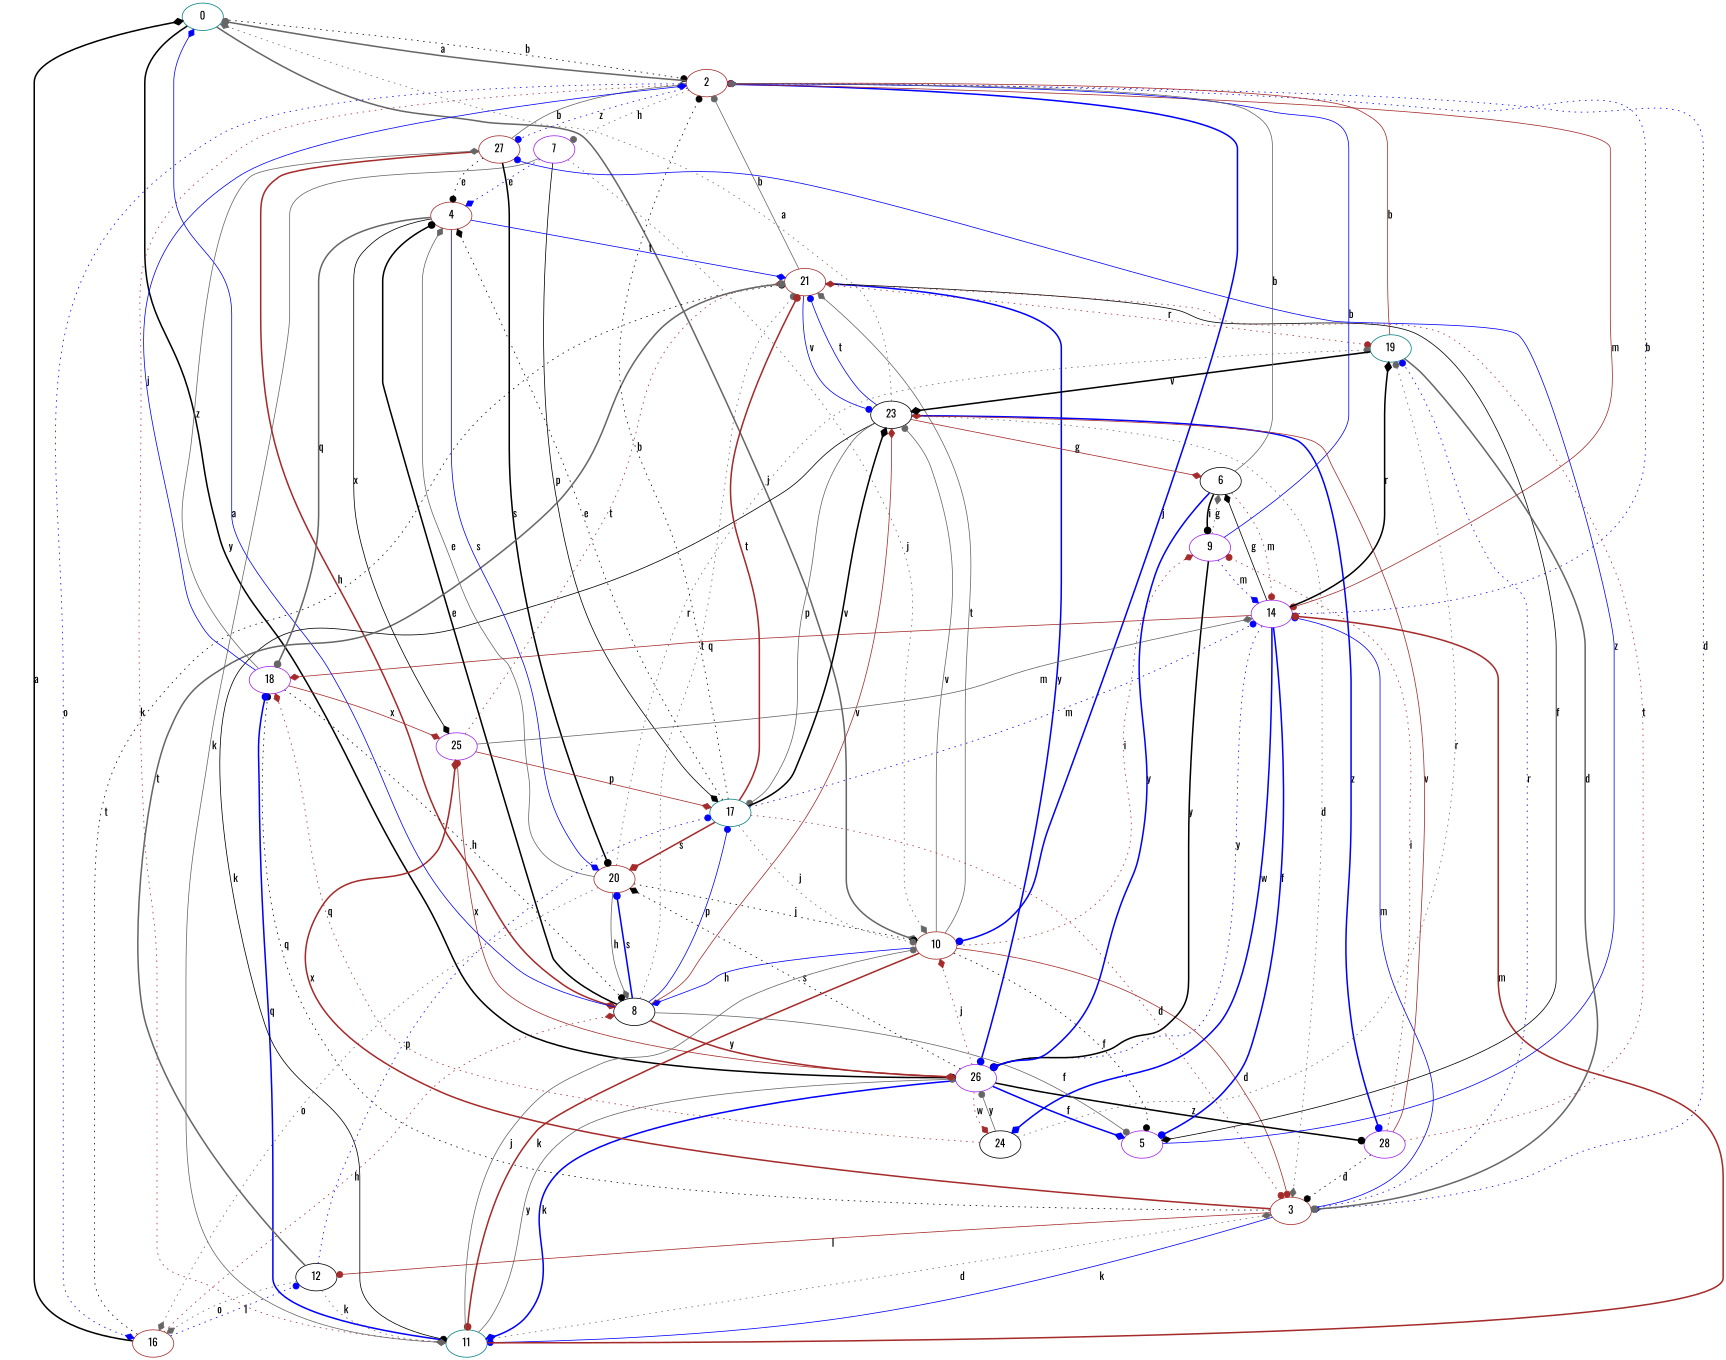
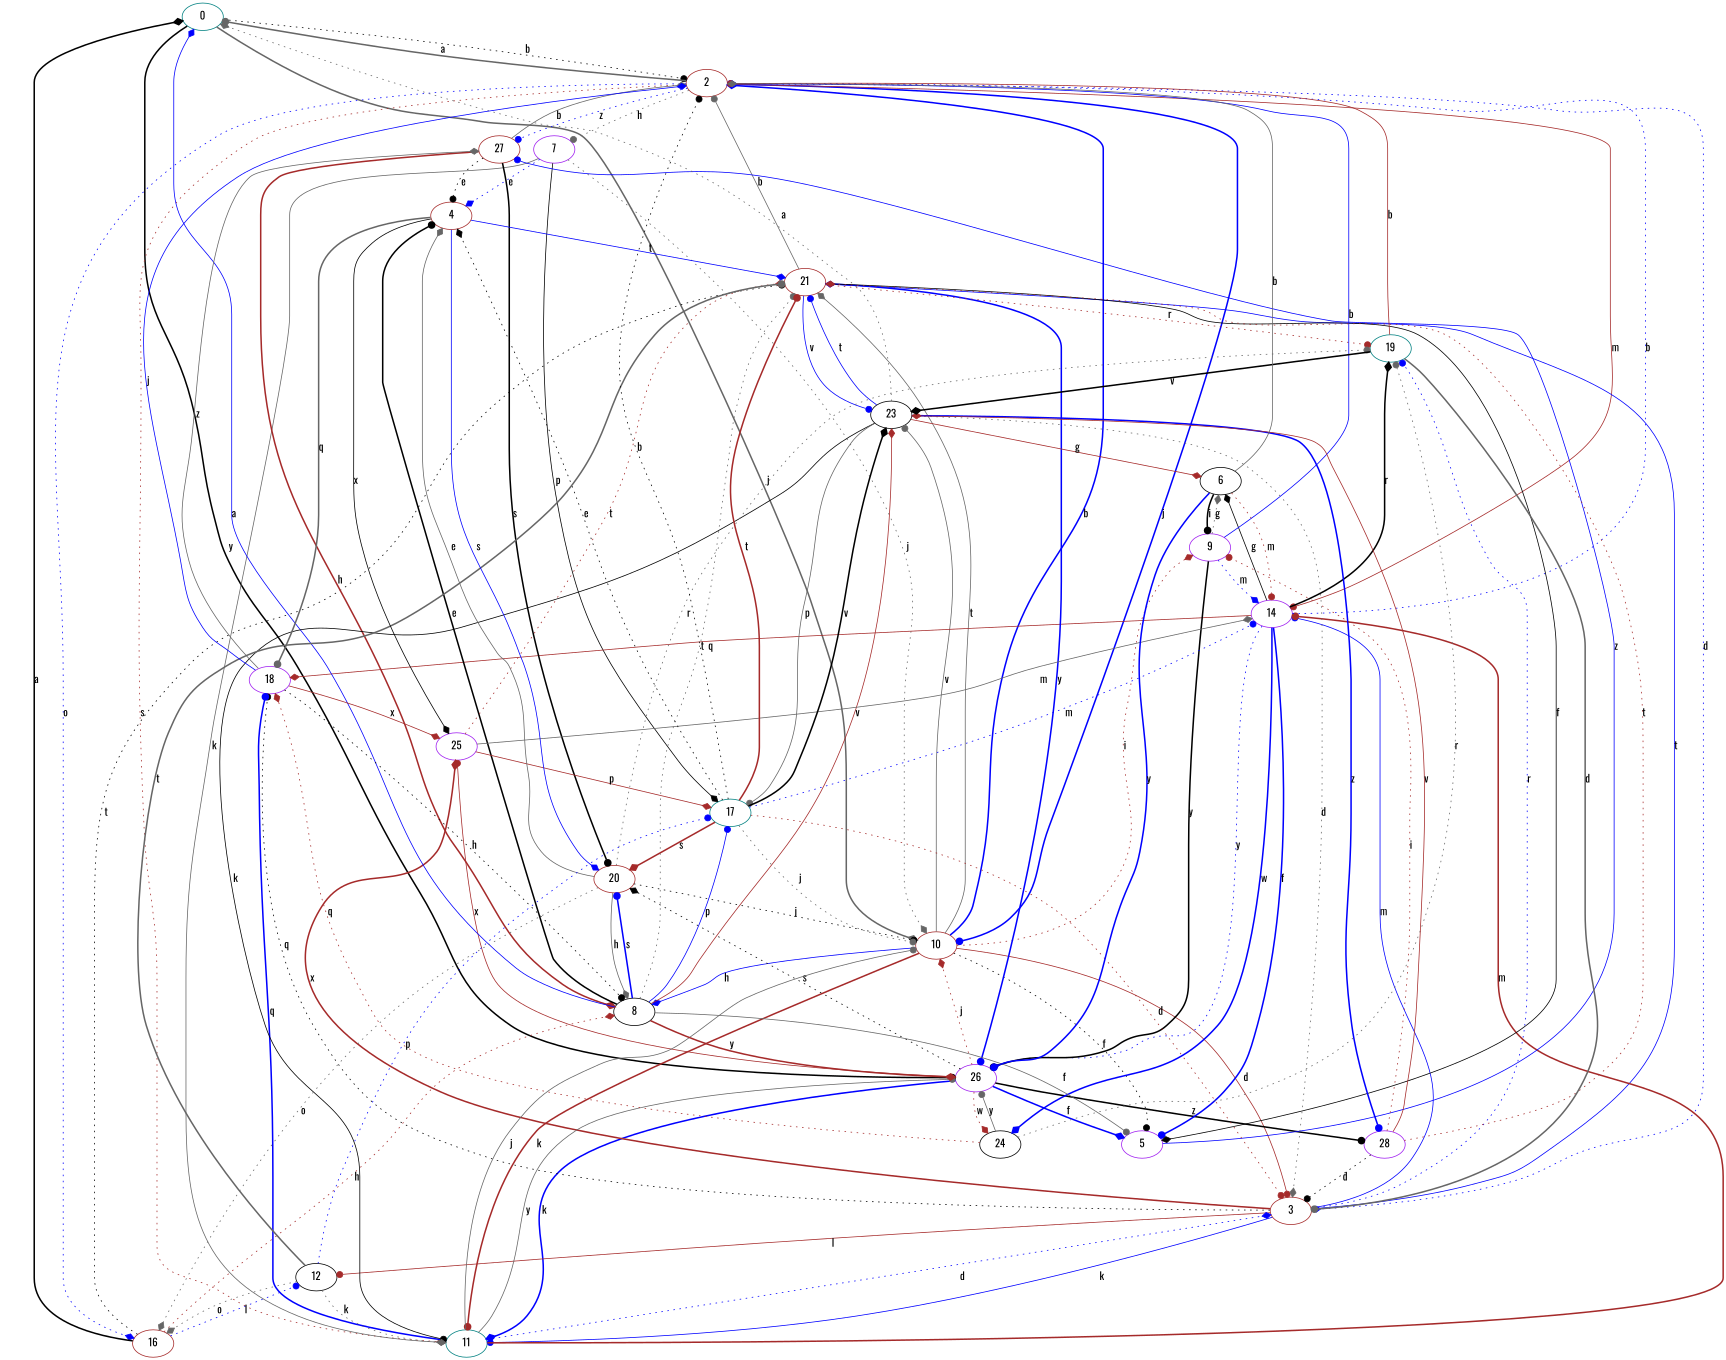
edge "10" -> "2": added, label "b"
edge "3" -> "21": added, label "t"
edge "2" -> "11": label "k" -> "s"
edge "11" -> "3": color gray40 -> blue
